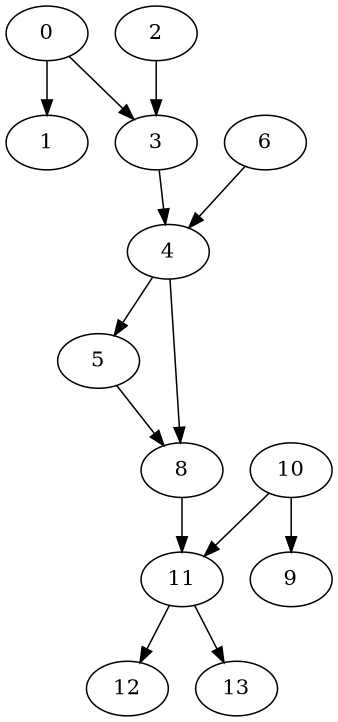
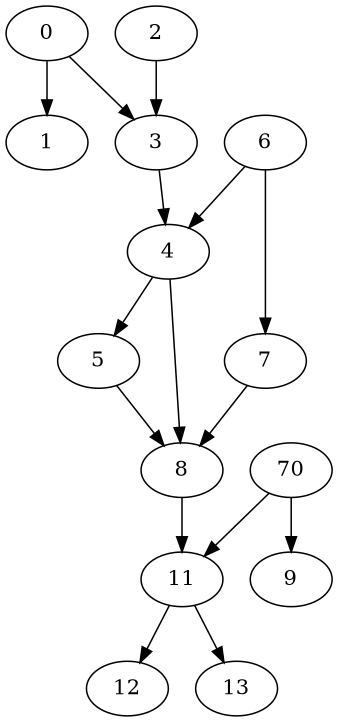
node "7": added
node "10": label "10" -> "70"
